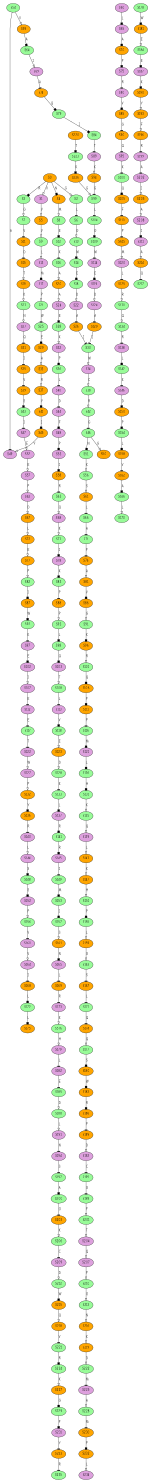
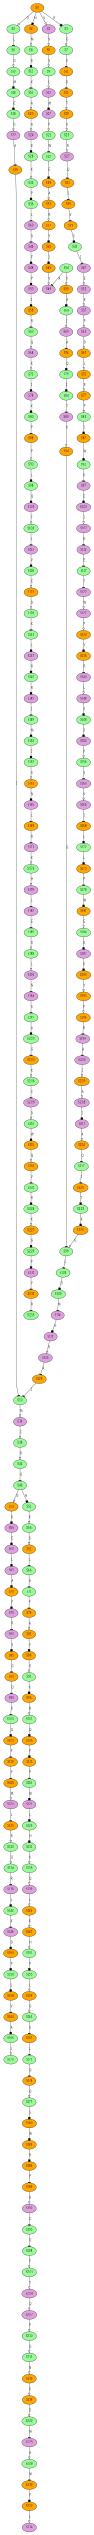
node "S32": fillcolor plum -> palegreen
edge "S175" -> "S178": added, label "P"
edge "S217" -> "S220": added, label "I"
node "S55": added
